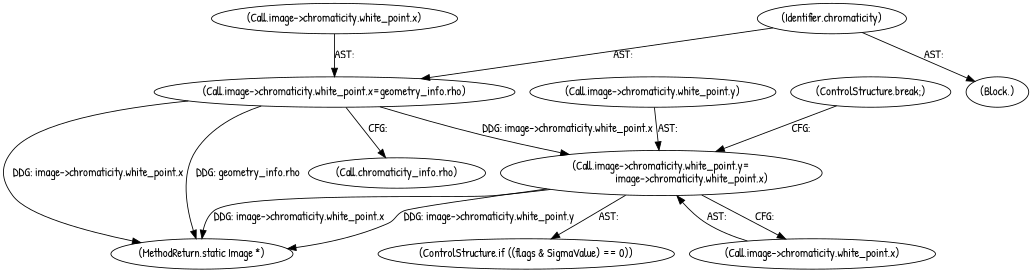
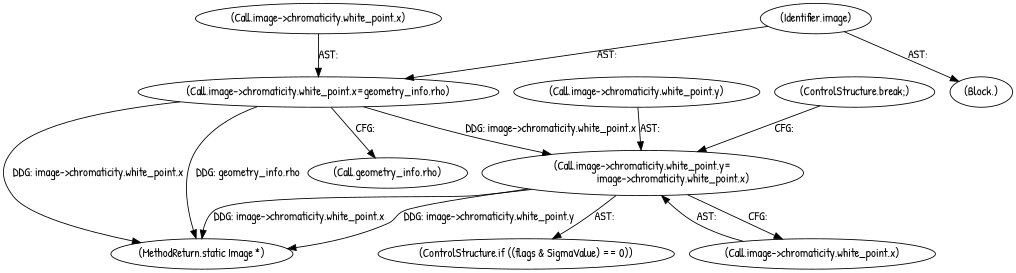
node "(Identifier,chromaticity)": label "(Identifier,chromaticity)" -> "(Identifier,image)"
node "(Call,chromaticity_info.rho)": label "(Call,chromaticity_info.rho)" -> "(Call,geometry_info.rho)"
